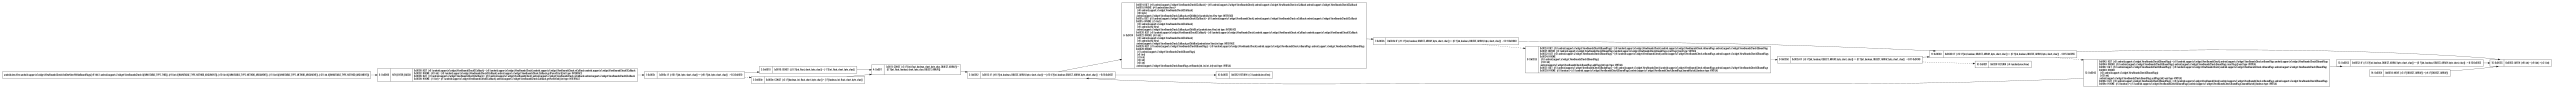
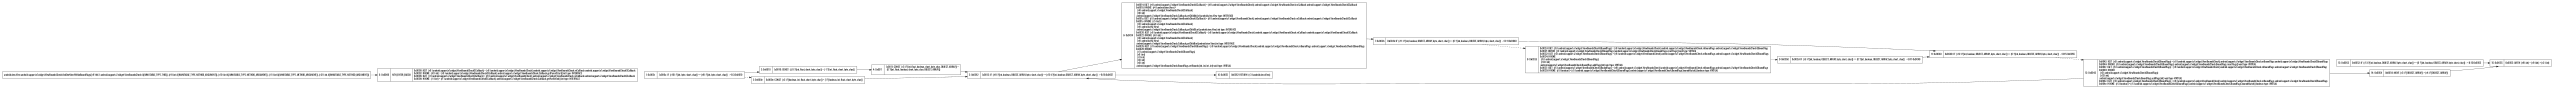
node "6: 0x0014": text "(r9 I:byte)" -> "(r9 I:int)"
edge "11: 0x0040" -> "15: 0x0055": removed
node "10: 0x003f": removed
edge "12: 0x0042" -> "13: 0x0052": now "12: 0x0042" -> "14: 0x0054"
edge "0: 0x0000" -> "1: 0x000c": removed
edge "2: 0x000e" -> "4: 0x0011": now "2: 0x000e" -> "5: 0x0012"
